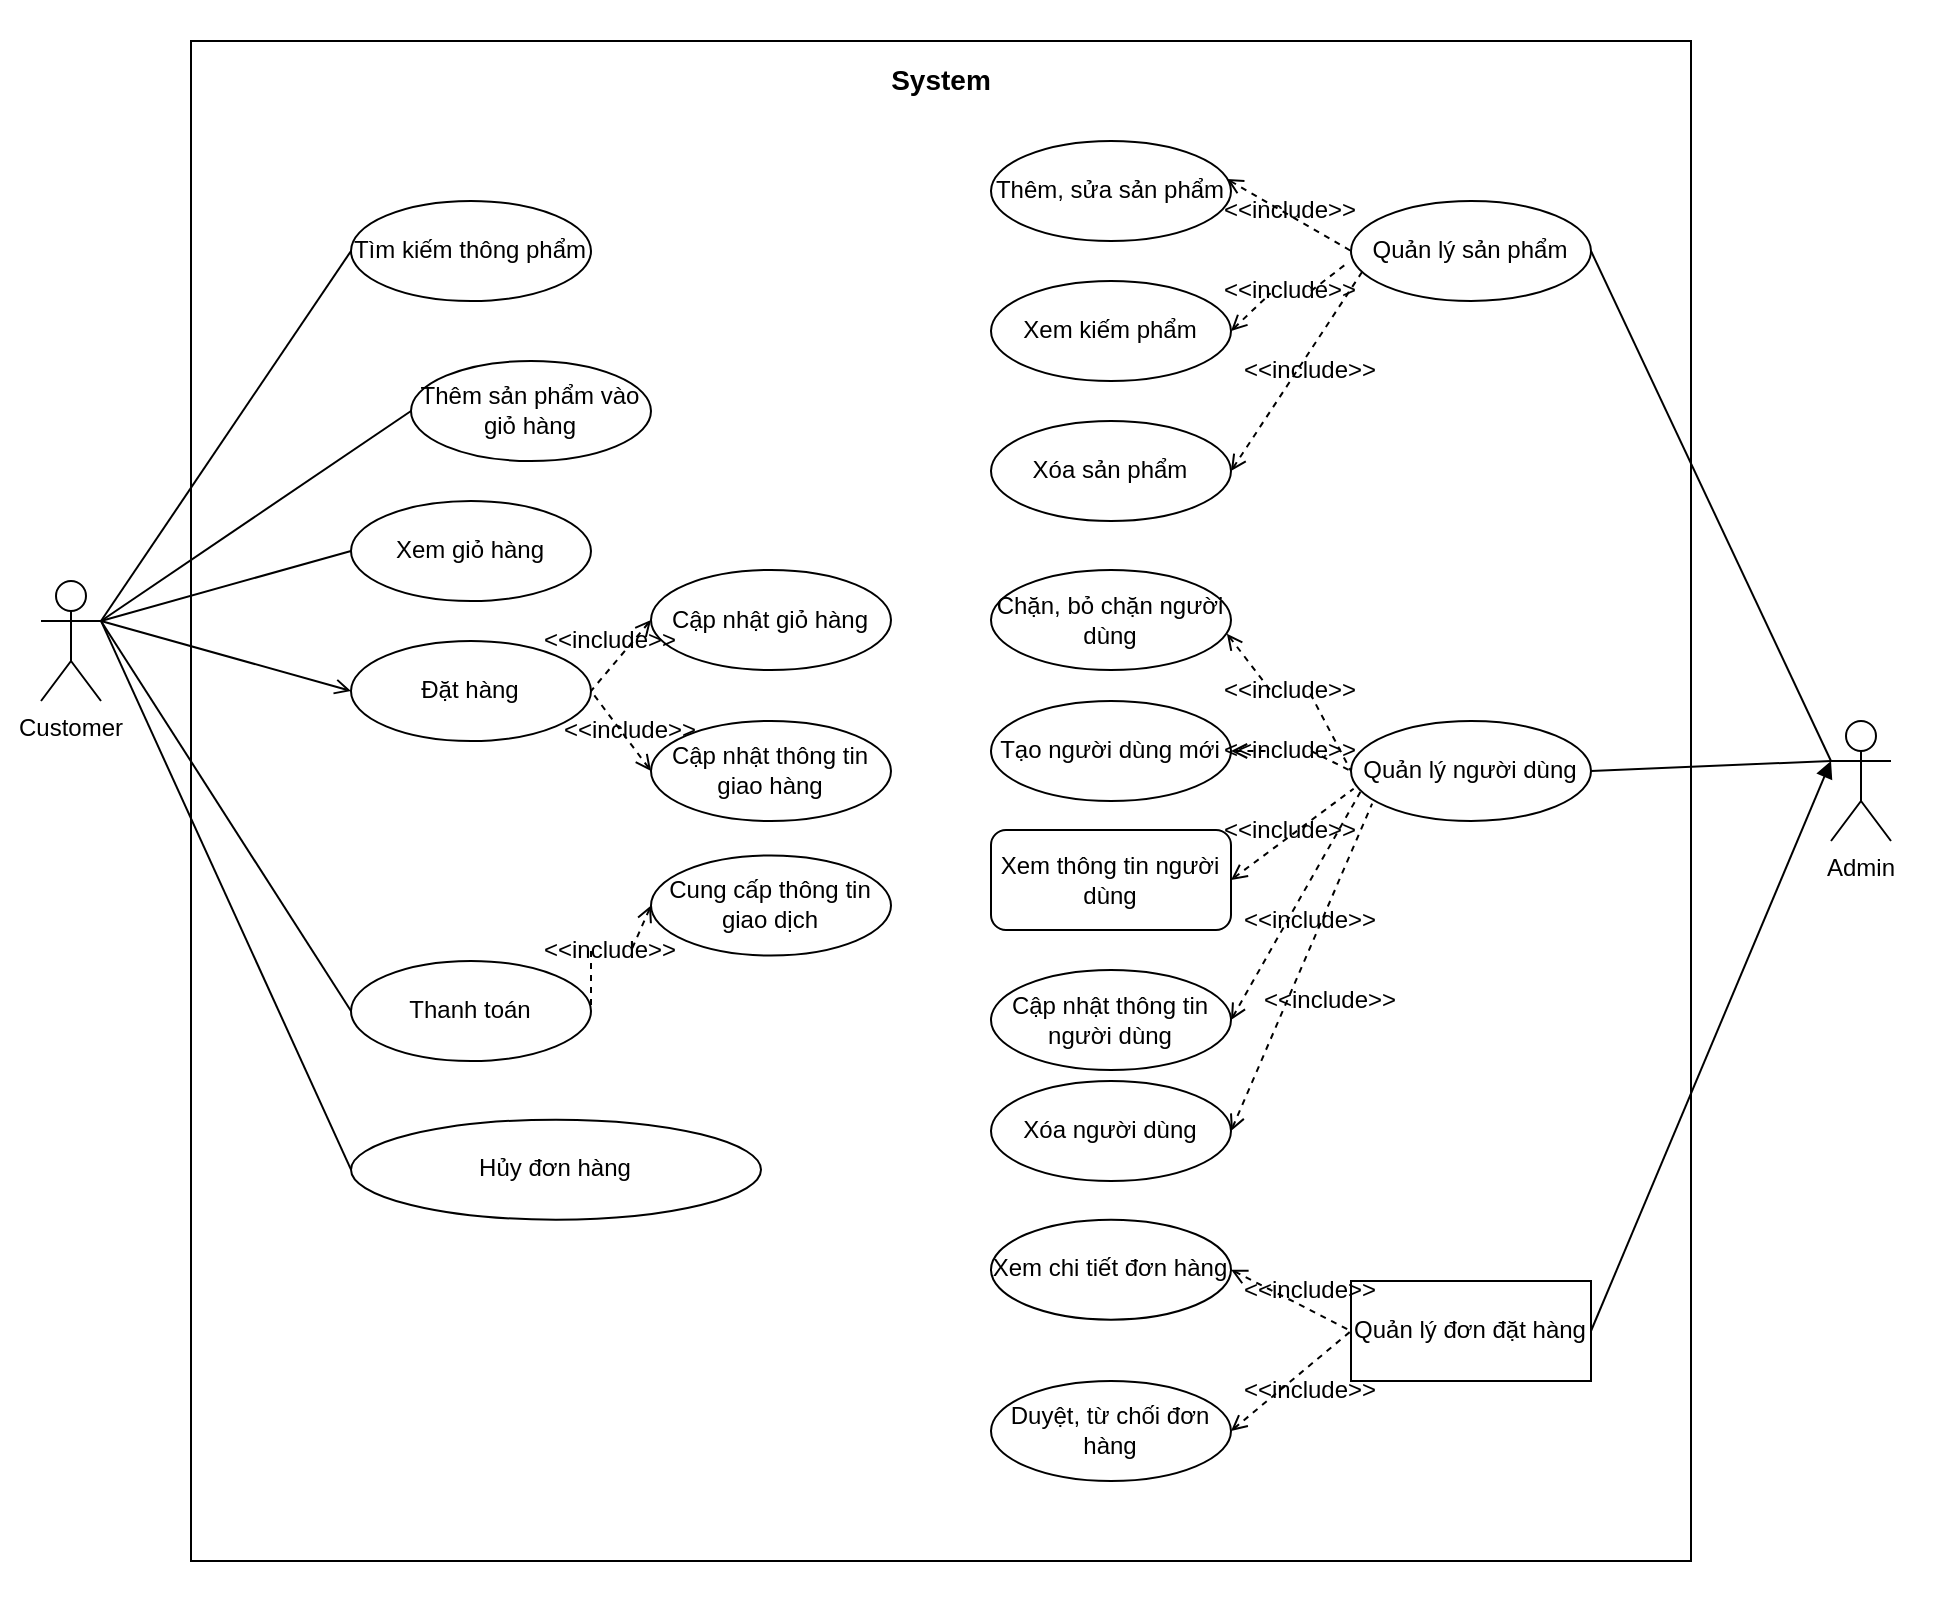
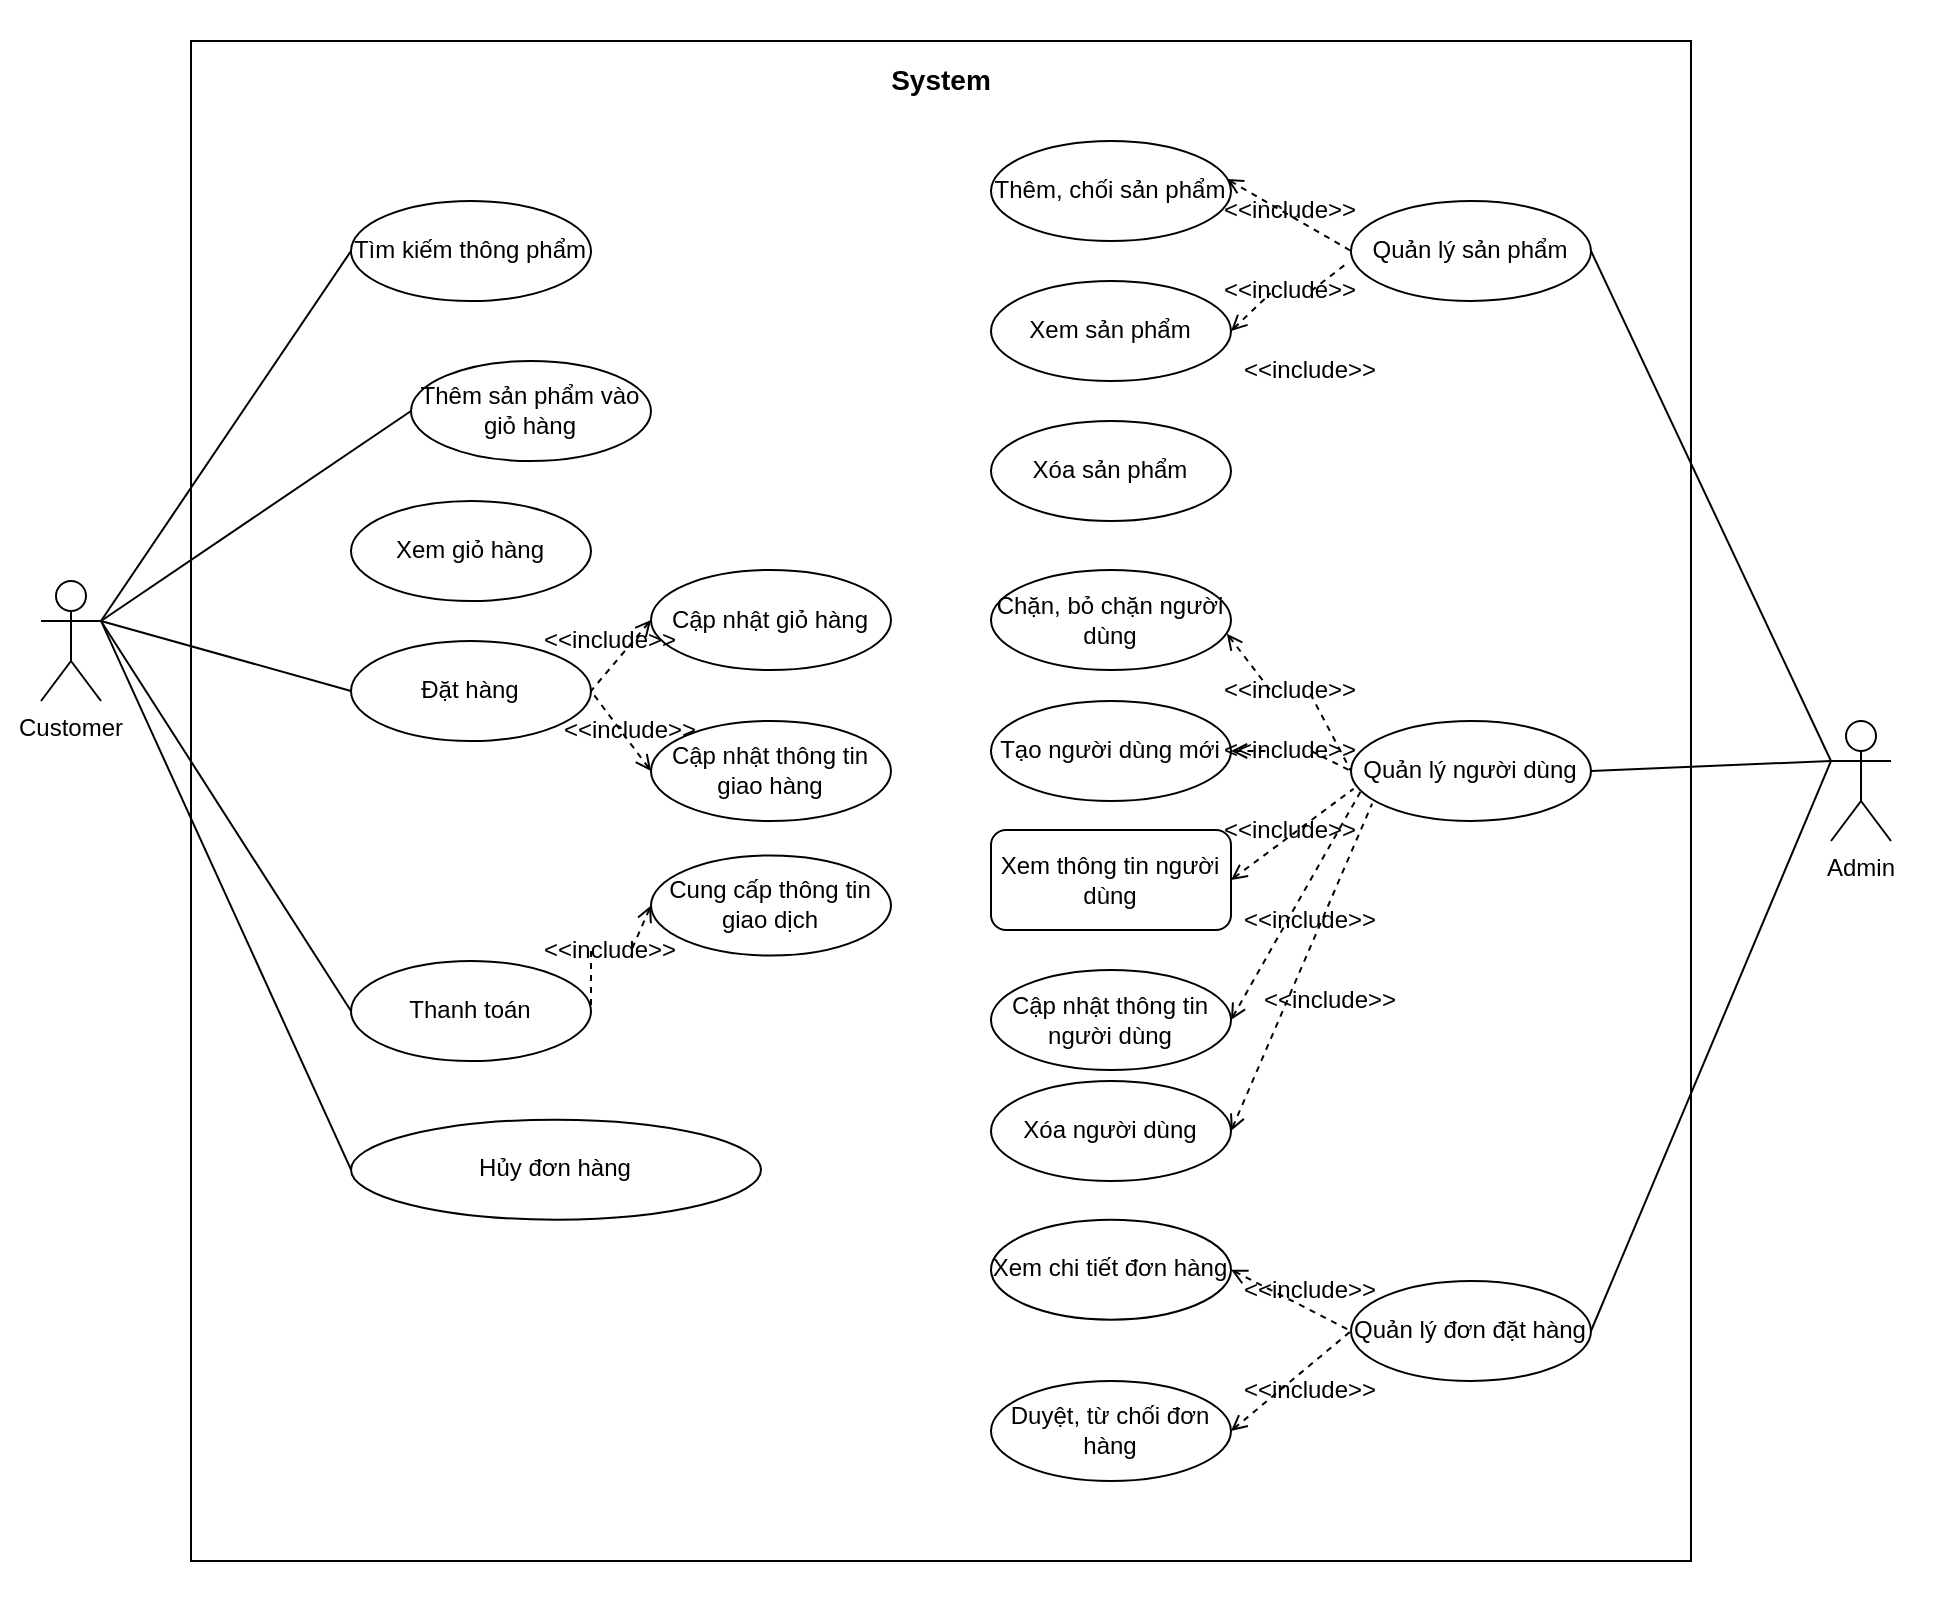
node "Thêm, sửa sản phẩm": label "Thêm, sửa sản phẩm" -> "Thêm, chối sản phẩm"
node "Xem kiếm phẩm": label "Xem kiếm phẩm" -> "Xem sản phẩm"
edge "Quản lý sản phẩm" -> "Xóa sản phẩm": removed
edge "Xem giỏ hàng" -- "Customer": removed
edge "Customer" -> "Đặt hàng": arrowhead open -> none
edge "Quản lý đơn đặt hàng" -> "Admin": arrowhead block -> none
node "Quản lý đơn đặt hàng": shape rectangle -> ellipse
